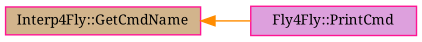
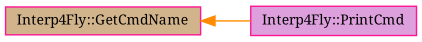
node "Fly4Fly::PrintCmd": label "Fly4Fly::PrintCmd" -> "Interp4Fly::PrintCmd"
